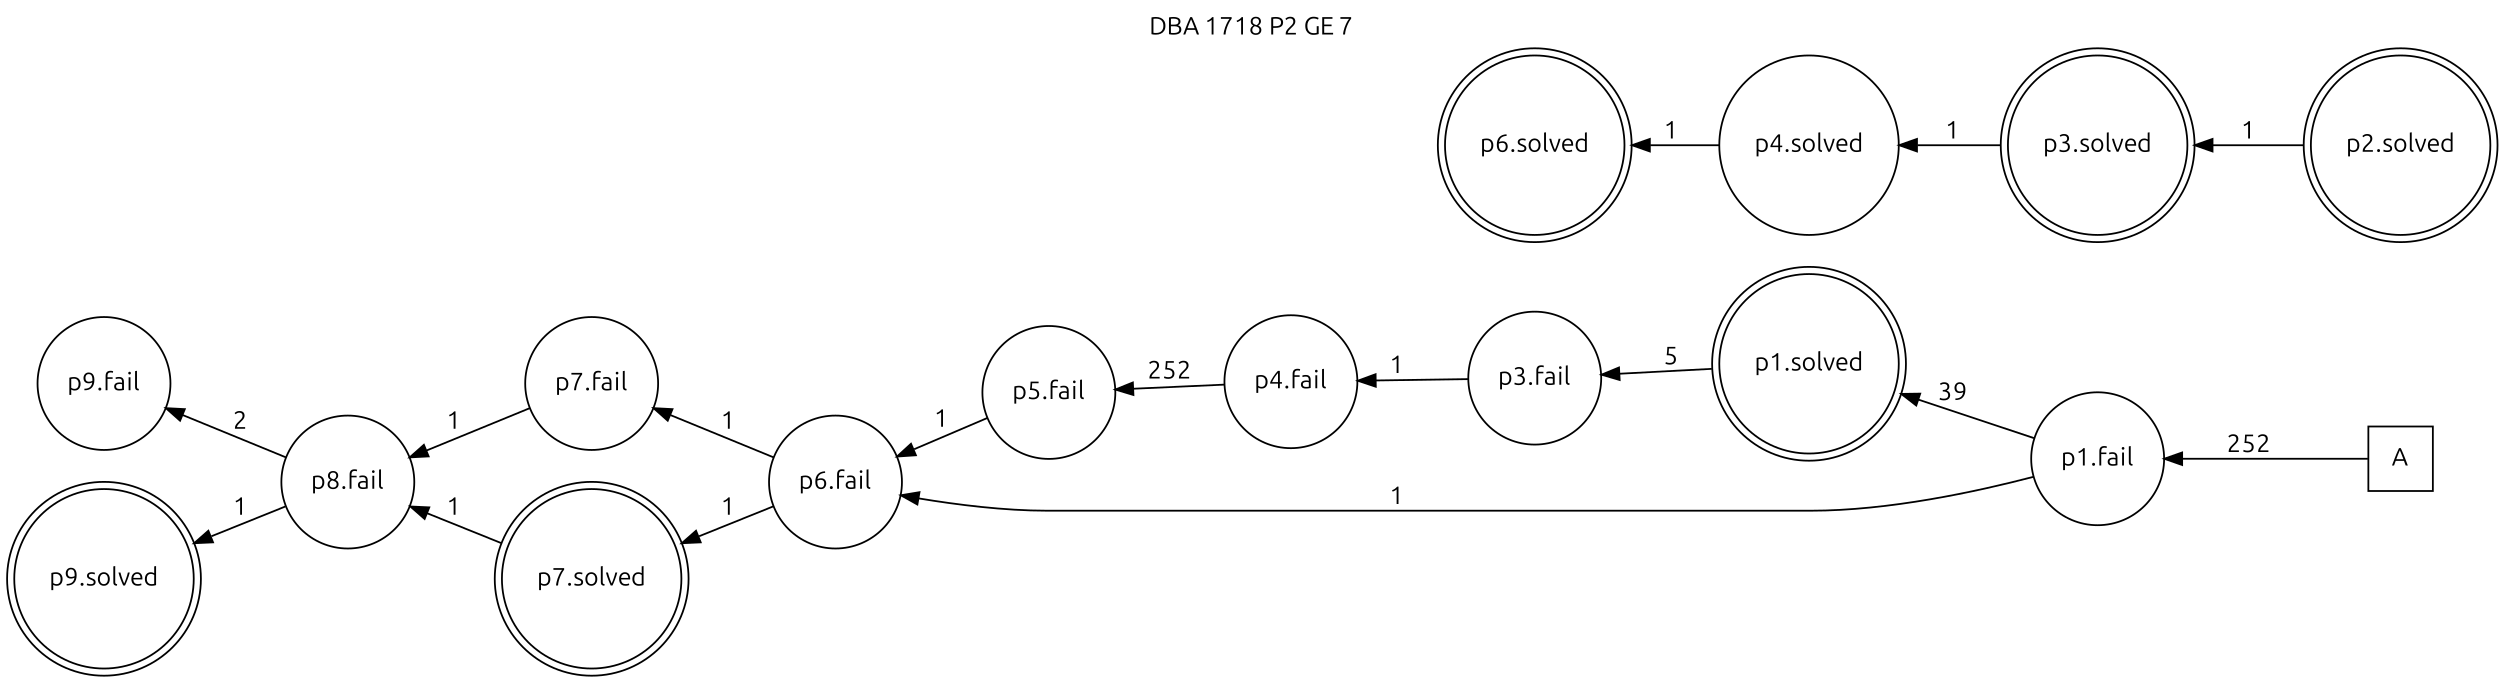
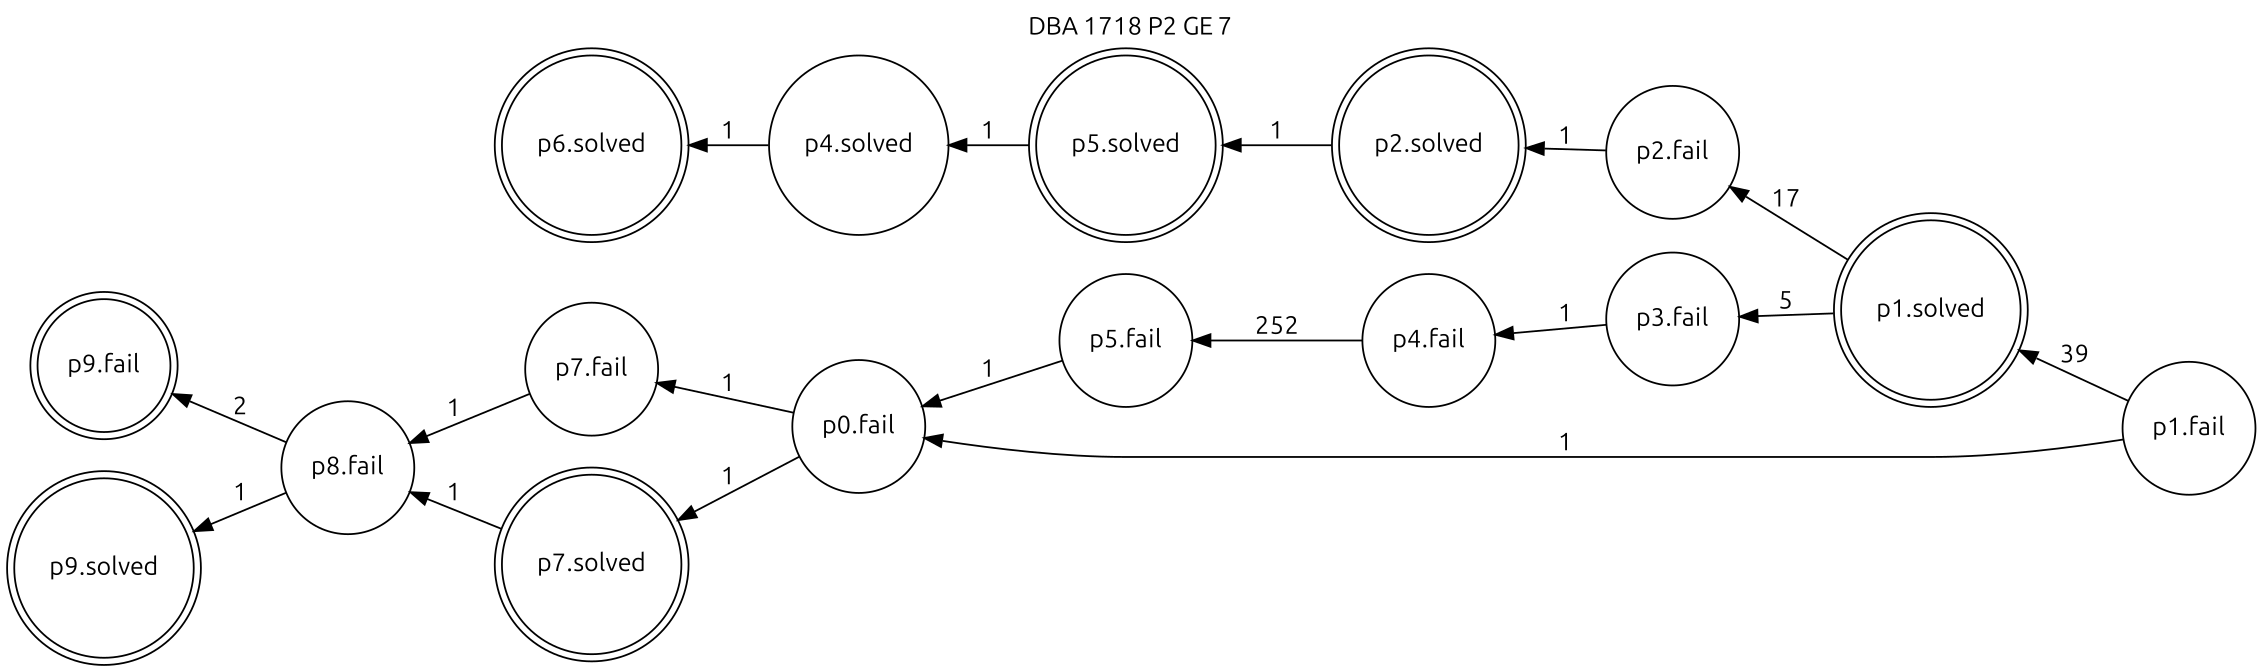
node "p3.solved": label "p3.solved" -> "p5.solved"
node "p2.fail": added
node "p9.fail": shape circle -> doublecircle
node "A": removed
node "p6.fail": label "p6.fail" -> "p0.fail"
